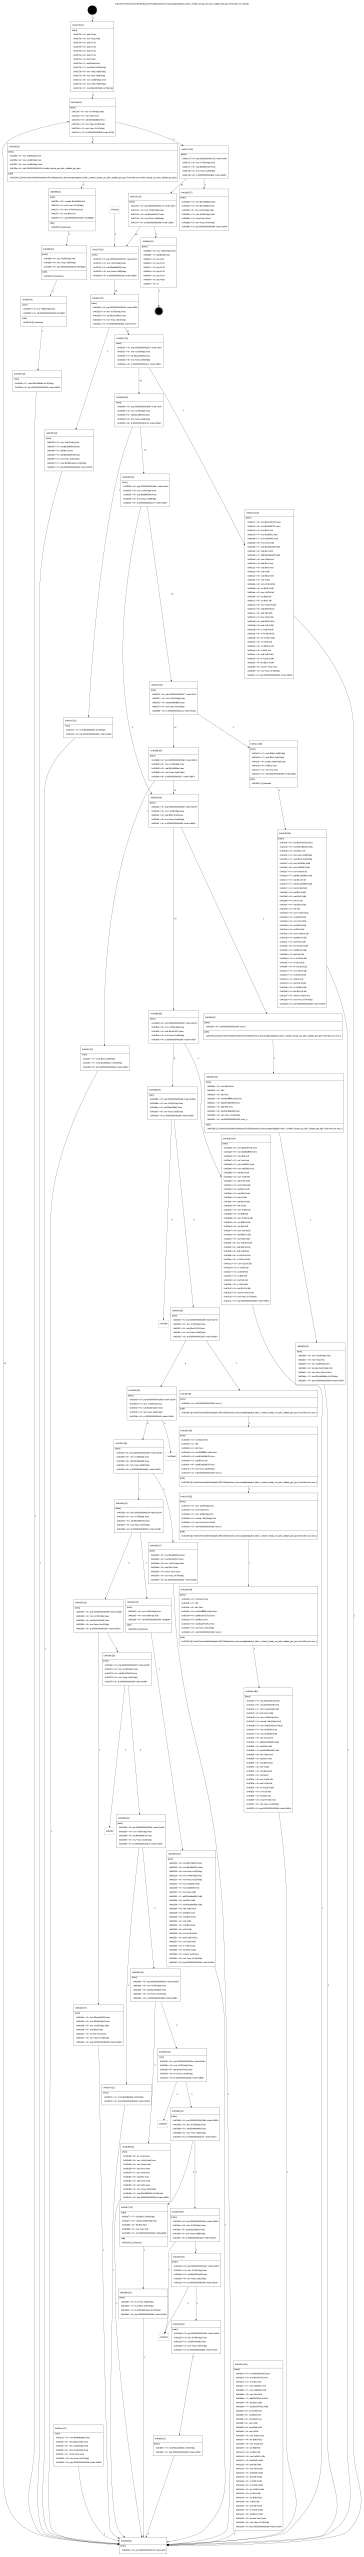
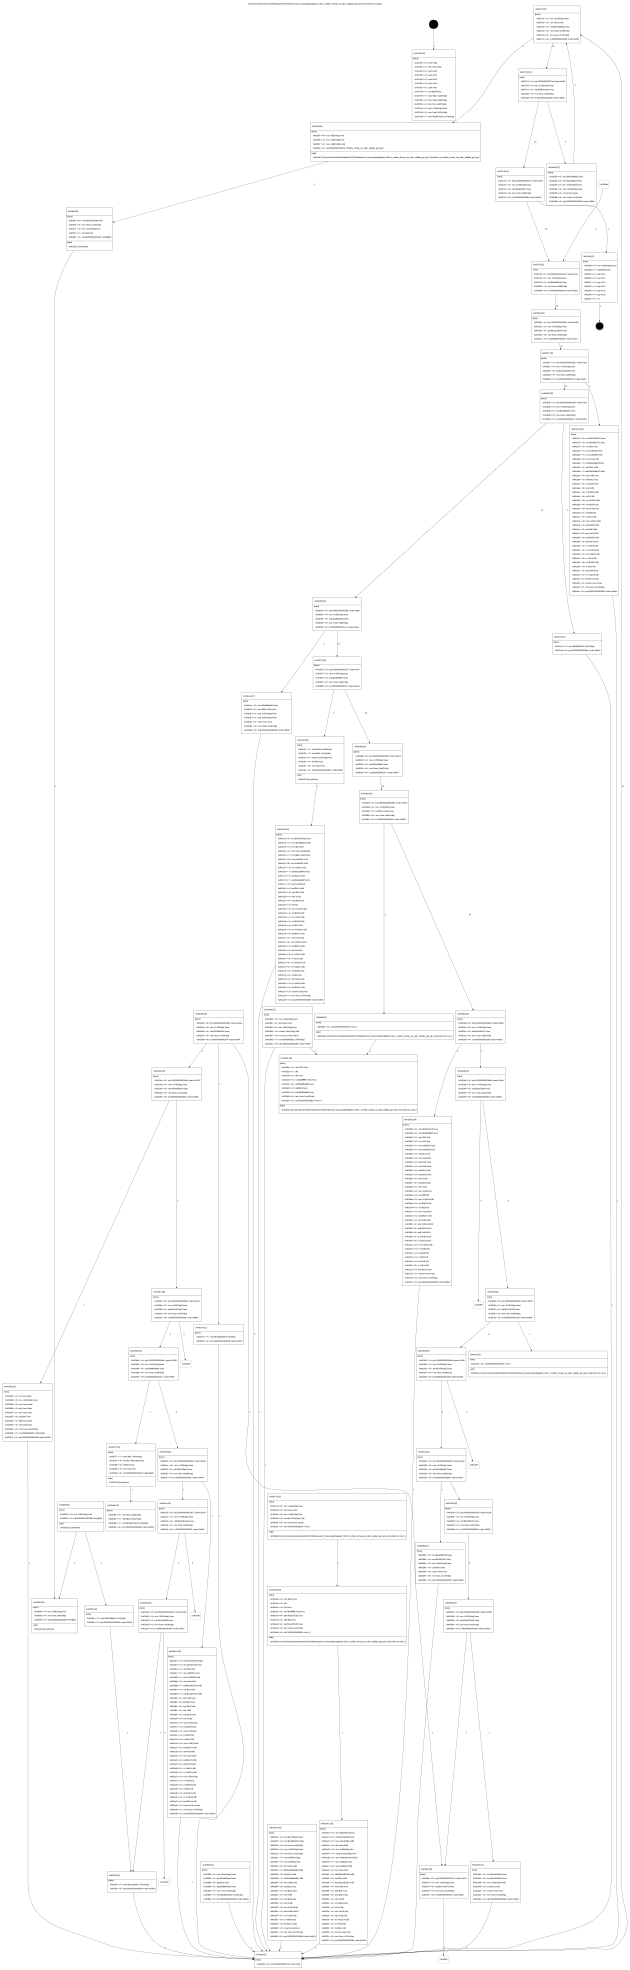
edge "0x401780 [47]" -> "0x4017af [23]": now "0x401da5 [27]" -> "0x4017af [23]"
edge "0x401f86 [15]" -> "0x401f95 [9]": reversed
edge "0x40180e [25]" -> "0x401f40 [31]": removed, label "1"
edge "0x401859 [25]" -> "0x4018a4 [25]": now "0x401859 [25]" -> "0x401cee [27]"
node "0x401fc7 [19]": removed
edge "0x401d0e [40]" -> "0x401d36 [32]": reversed
node "0x401e55 [40]": removed
edge "0x401f9e [12]" -> "0x4020d4 [5]": now "0x401f9e [12]" -> "0x401f34 [12]"
node "0x401b01 [13]": removed
edge "0x40196c [25]" -> "0x401985 [25]": reversed
node "0x401a34": added
edge "0x4019e9 [25]" -> "0x402040": now "0x4019e9 [25]" -> "0x401dc0 [144]"
edge "0x401d8e [23]" -> "0x4020d4 [5]": removed, label "1"
